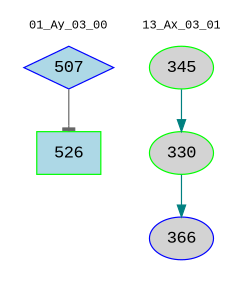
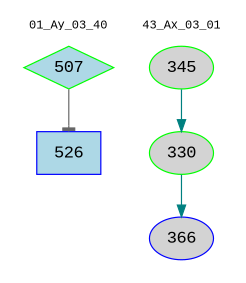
cluster "01_Ay_03_00": label "01_Ay_03_00" -> "01_Ay_03_40"
cluster "13_Ax_03_01": label "13_Ax_03_01" -> "43_Ax_03_01"
node "507": color blue -> green
node "526": color green -> blue
